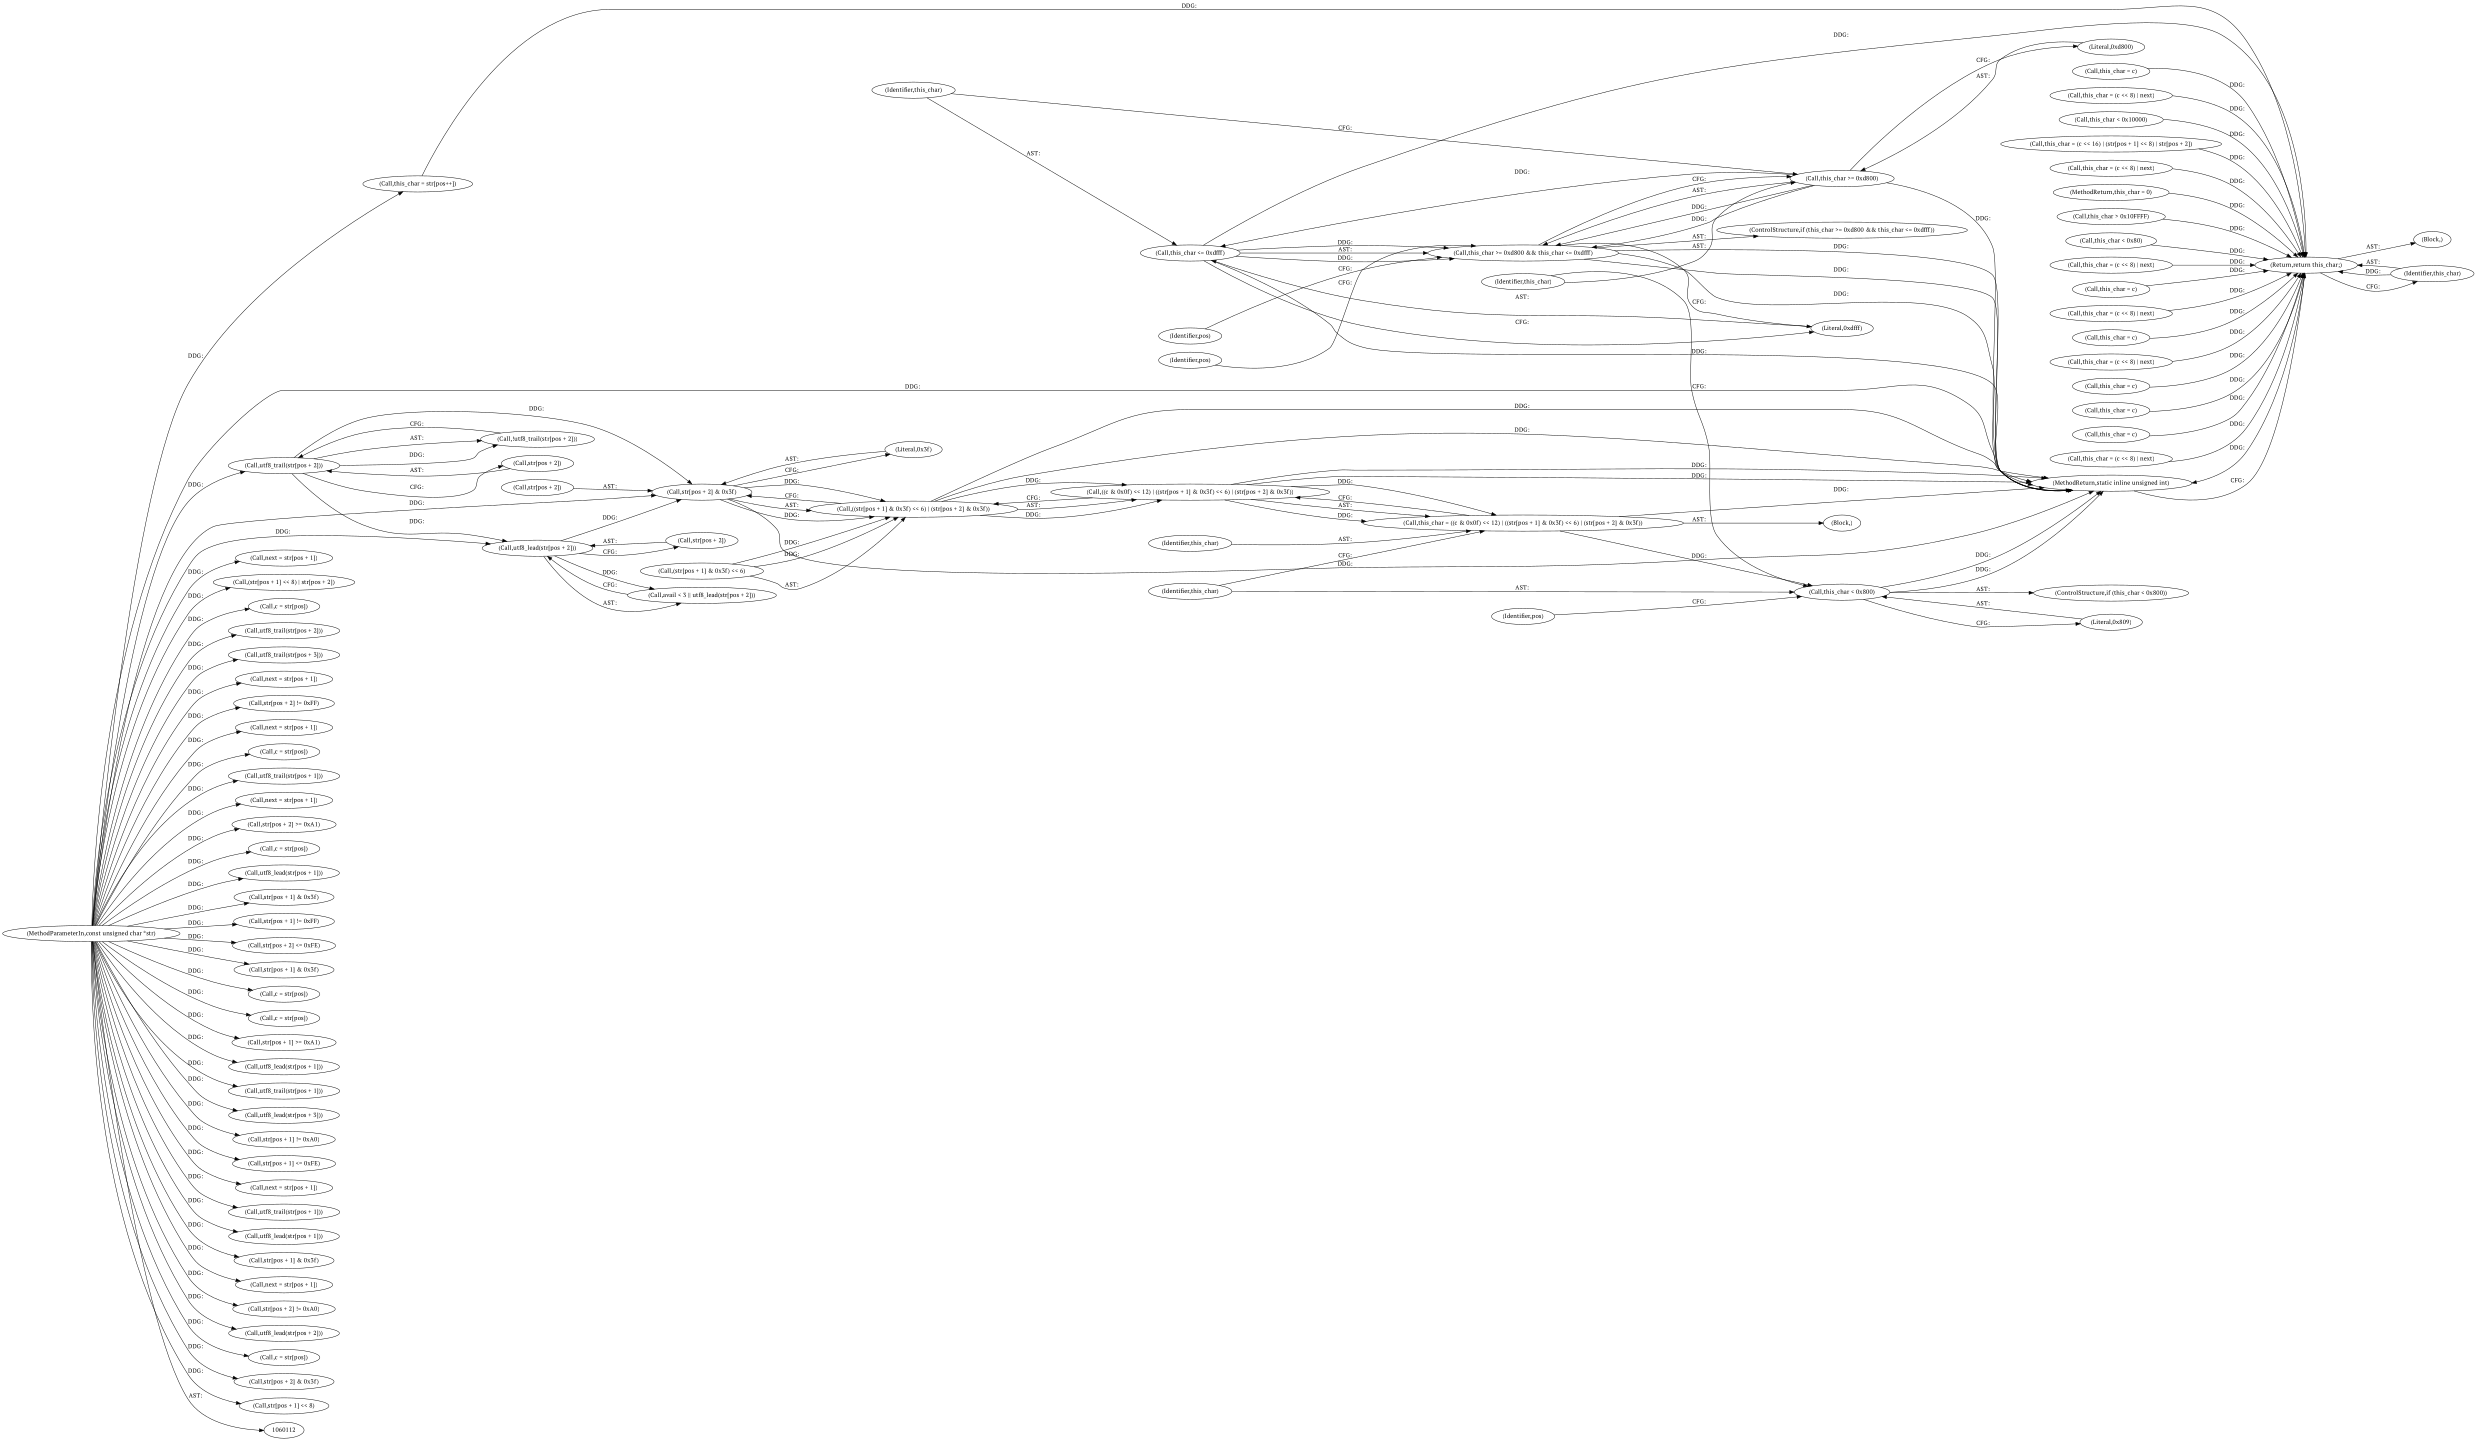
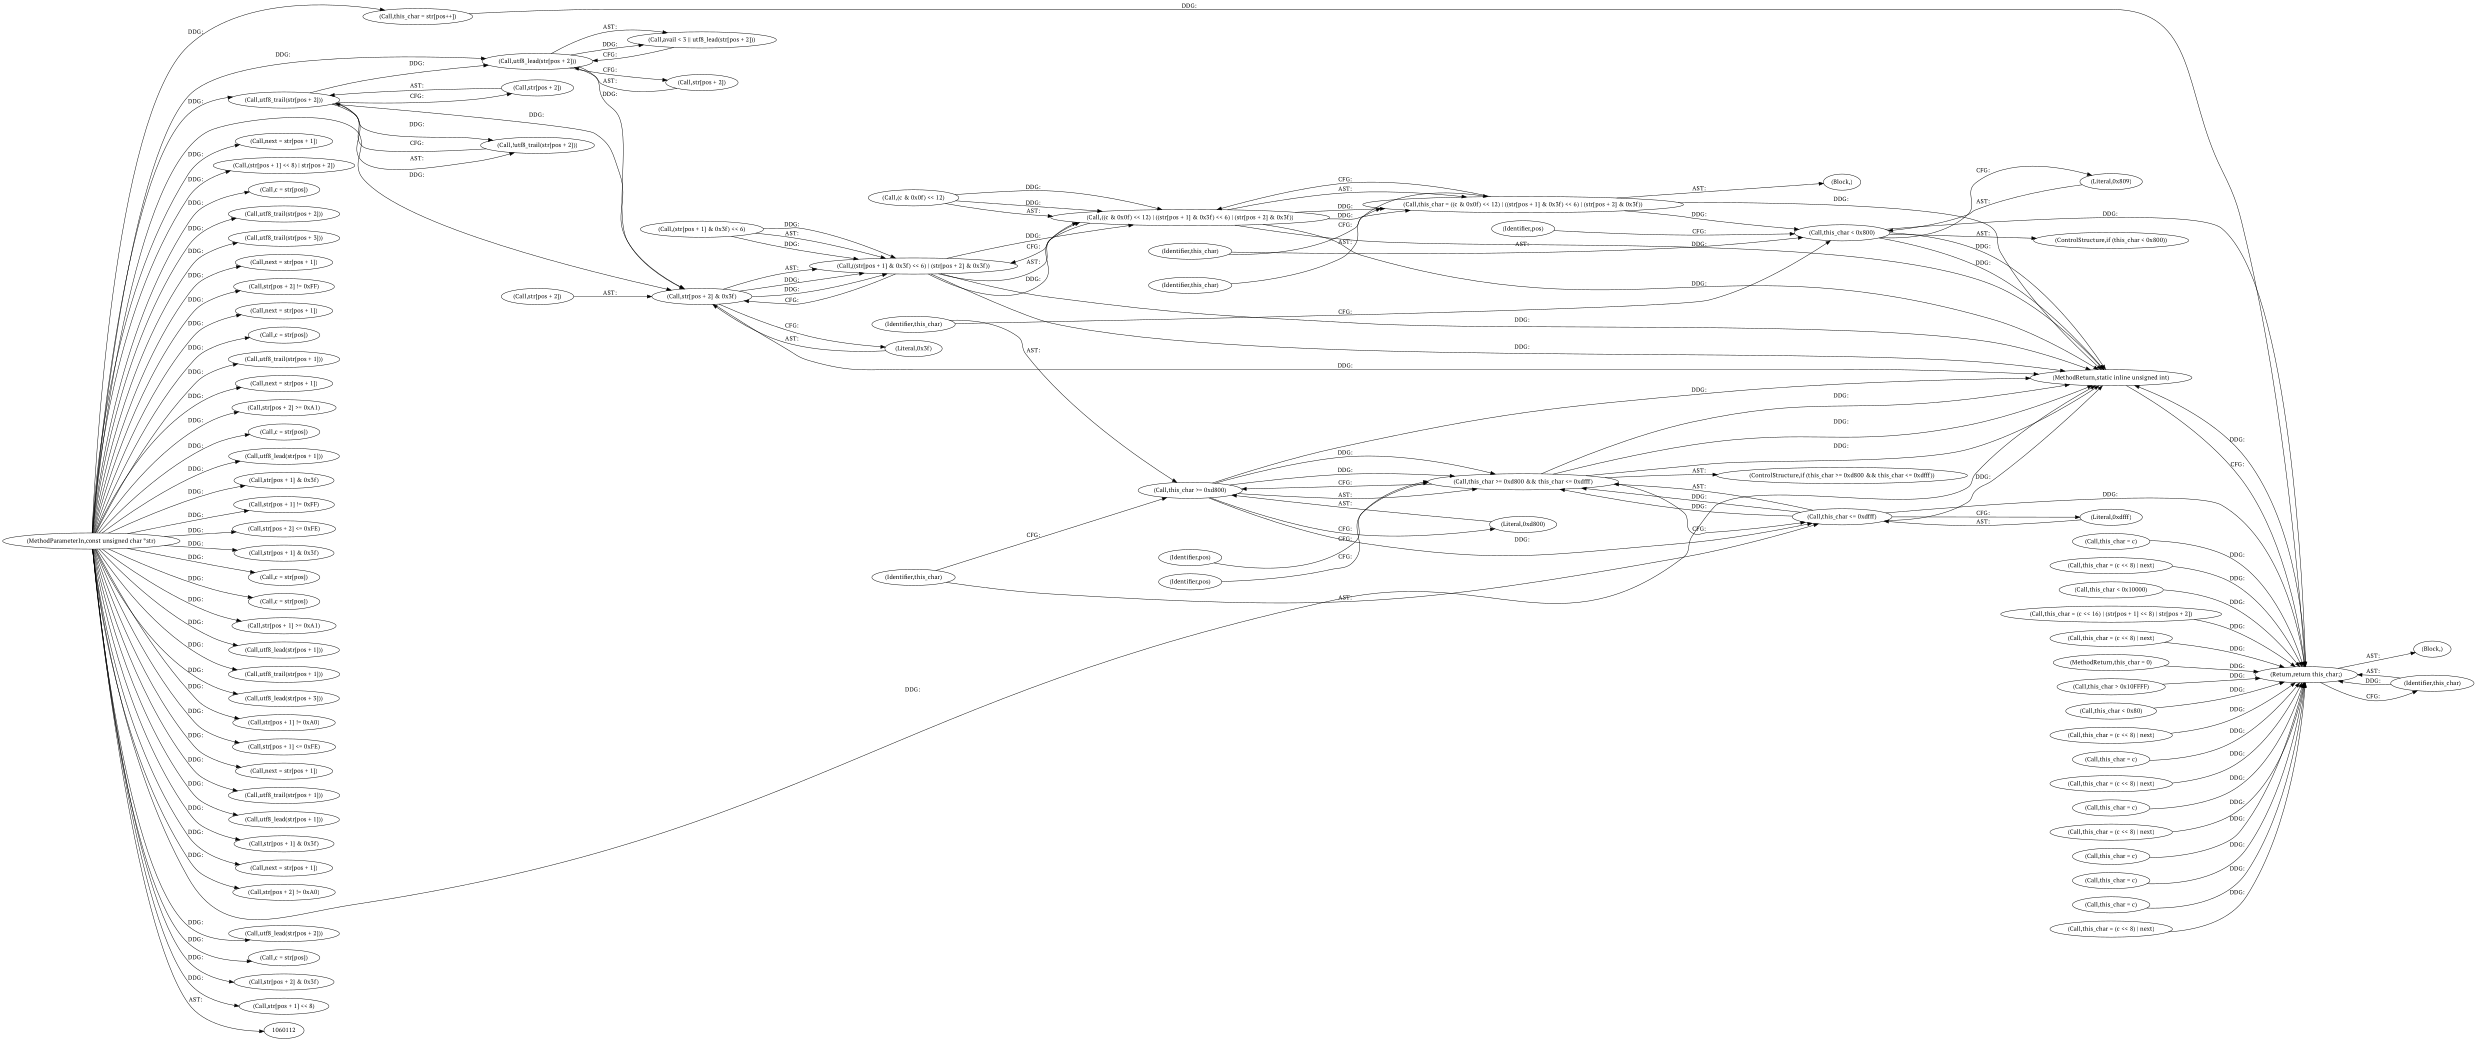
node "(Call,(c & 0x0f) << 12)": added
edge "(Call,this_char < 0x800)" -> "(Return,return this_char;)": added, label "DDG:"
edge "(Call,this_char >= 0xd800 && this_char <= 0xdfff)" -> "(Literal,0xdfff)": now "(Call,this_char >= 0xd800 && this_char <= 0xdfff)" -> "(Call,this_char <= 0xdfff)"
